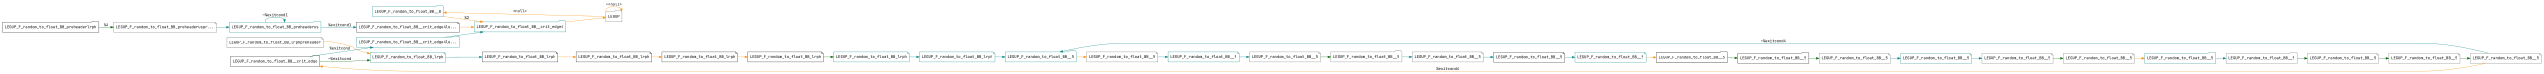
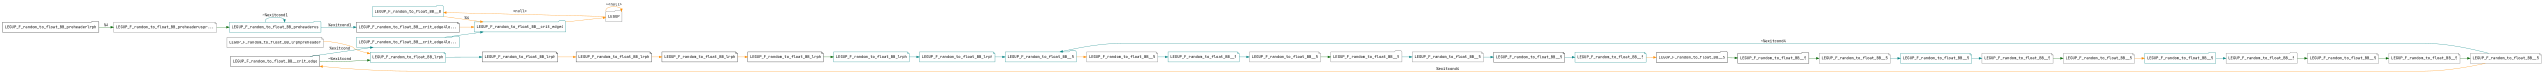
edge "LEGUP_F_random_to_float_BB__0" -> "LEGUP_F_random_to_float_BB__crit_edge4": label "%2" -> "%4"
edge "LEGUP_F_random_to_float_BB_preheaderuspr..." -> "LEGUP_F_random_to_float_BB_preheaderus": color teal -> darkgreen
